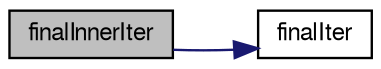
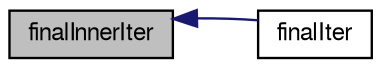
edge "finalInnerIter" -> "finalIter": reversed
